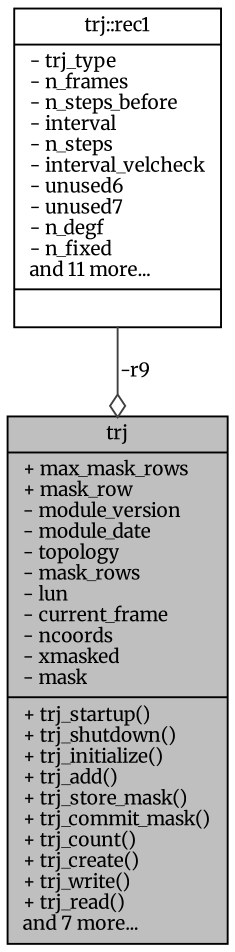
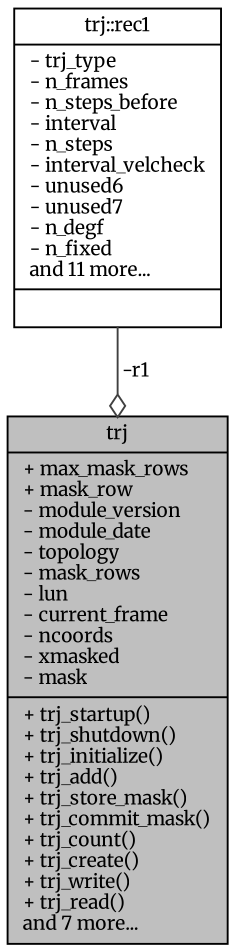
edge "trj::rec1" -> "trj": label " -r9" -> " -r1"
